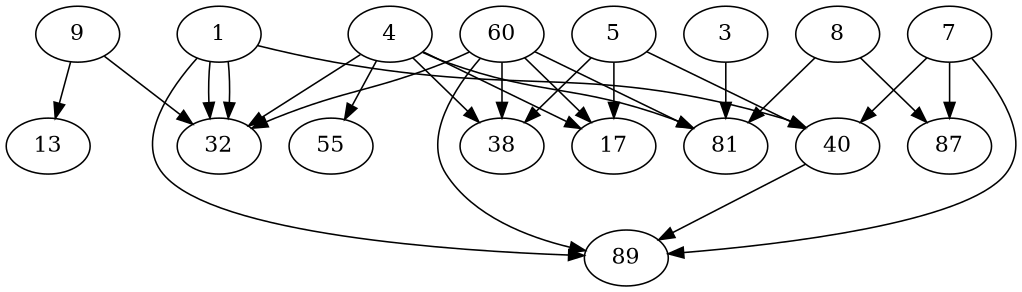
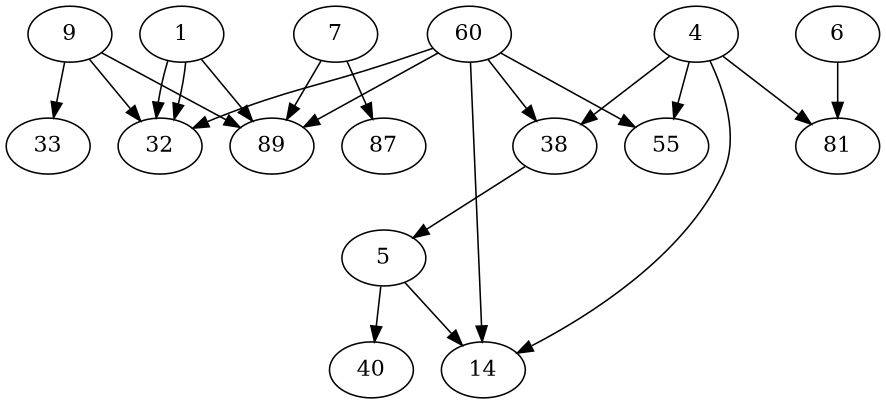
node "3": label "3" -> "6"
node "8": removed
edge "7" -> "40": removed
edge "5" -> "38": reversed
edge "4" -> "32": removed
edge "60" -> "81": now "60" -> "55"
edge "1" -> "40": removed
node "13": label "13" -> "33"
node "17": label "17" -> "14"
edge "40" -> "89": now "9" -> "89"
